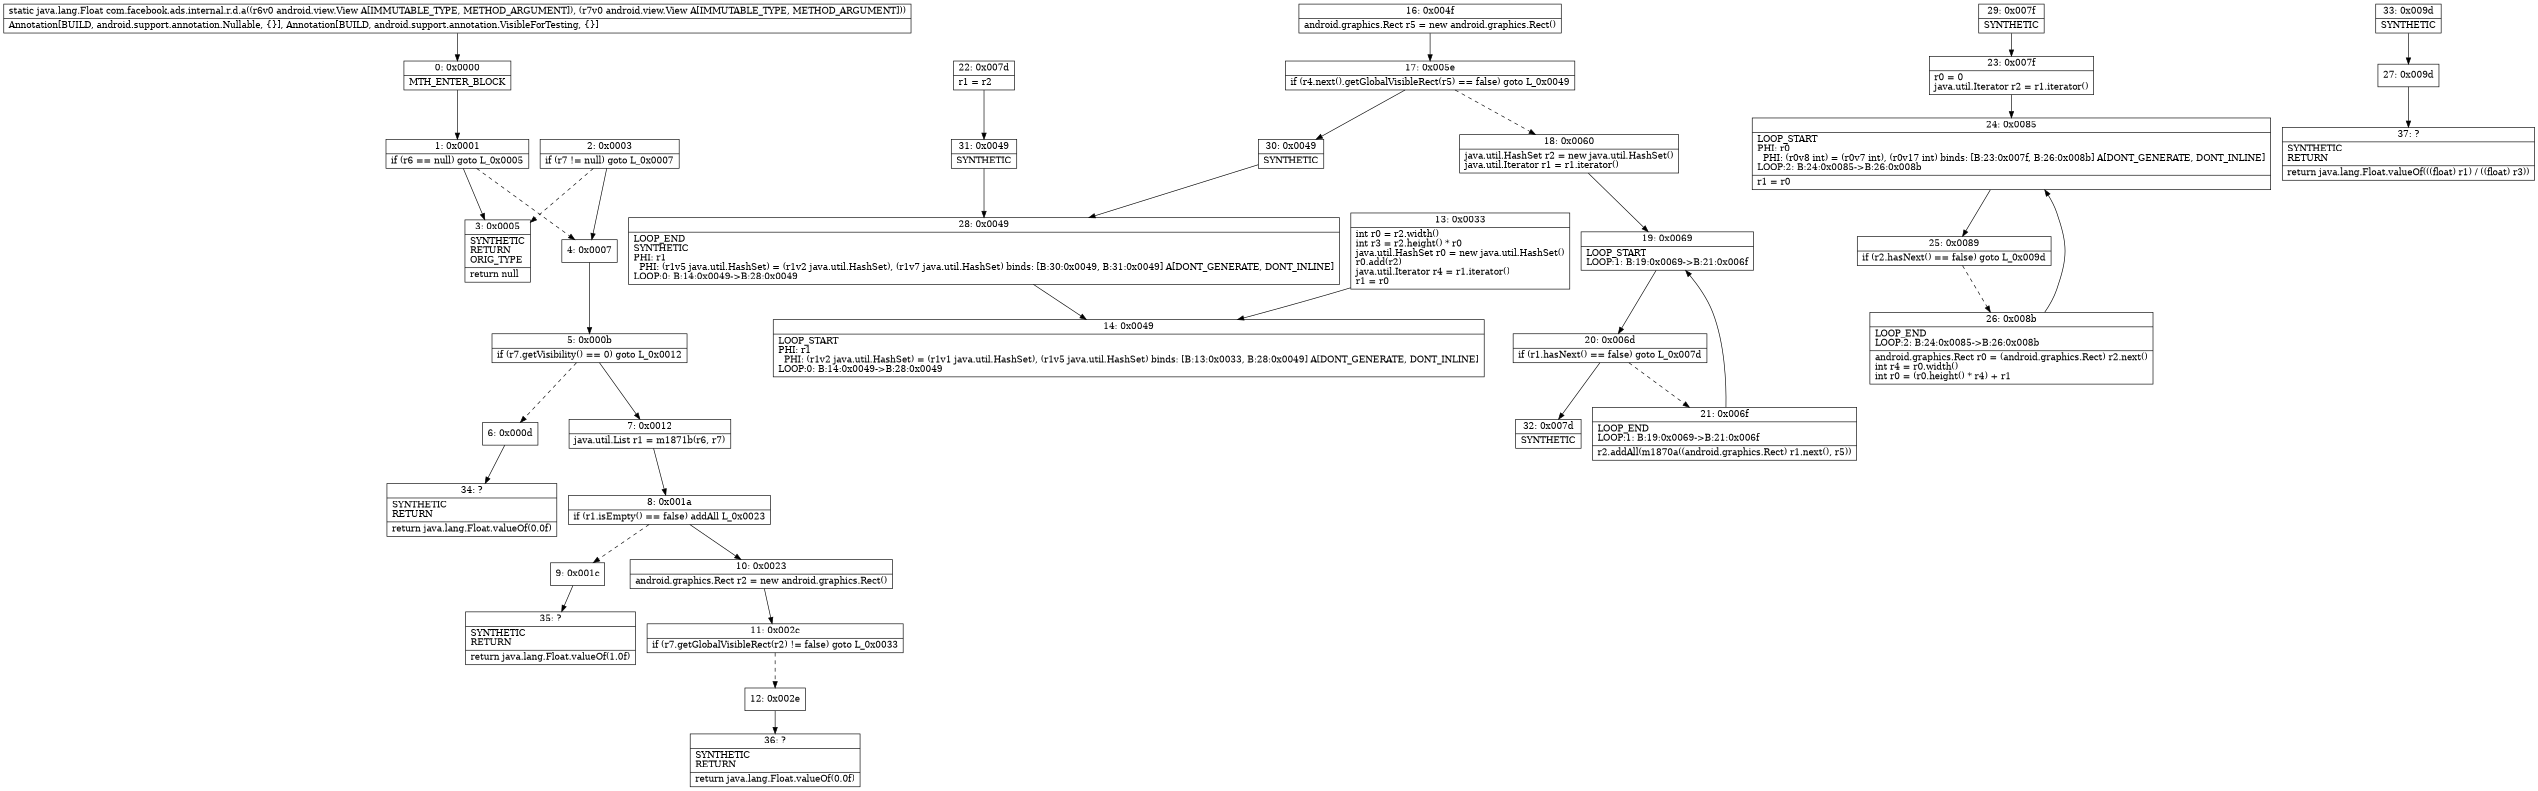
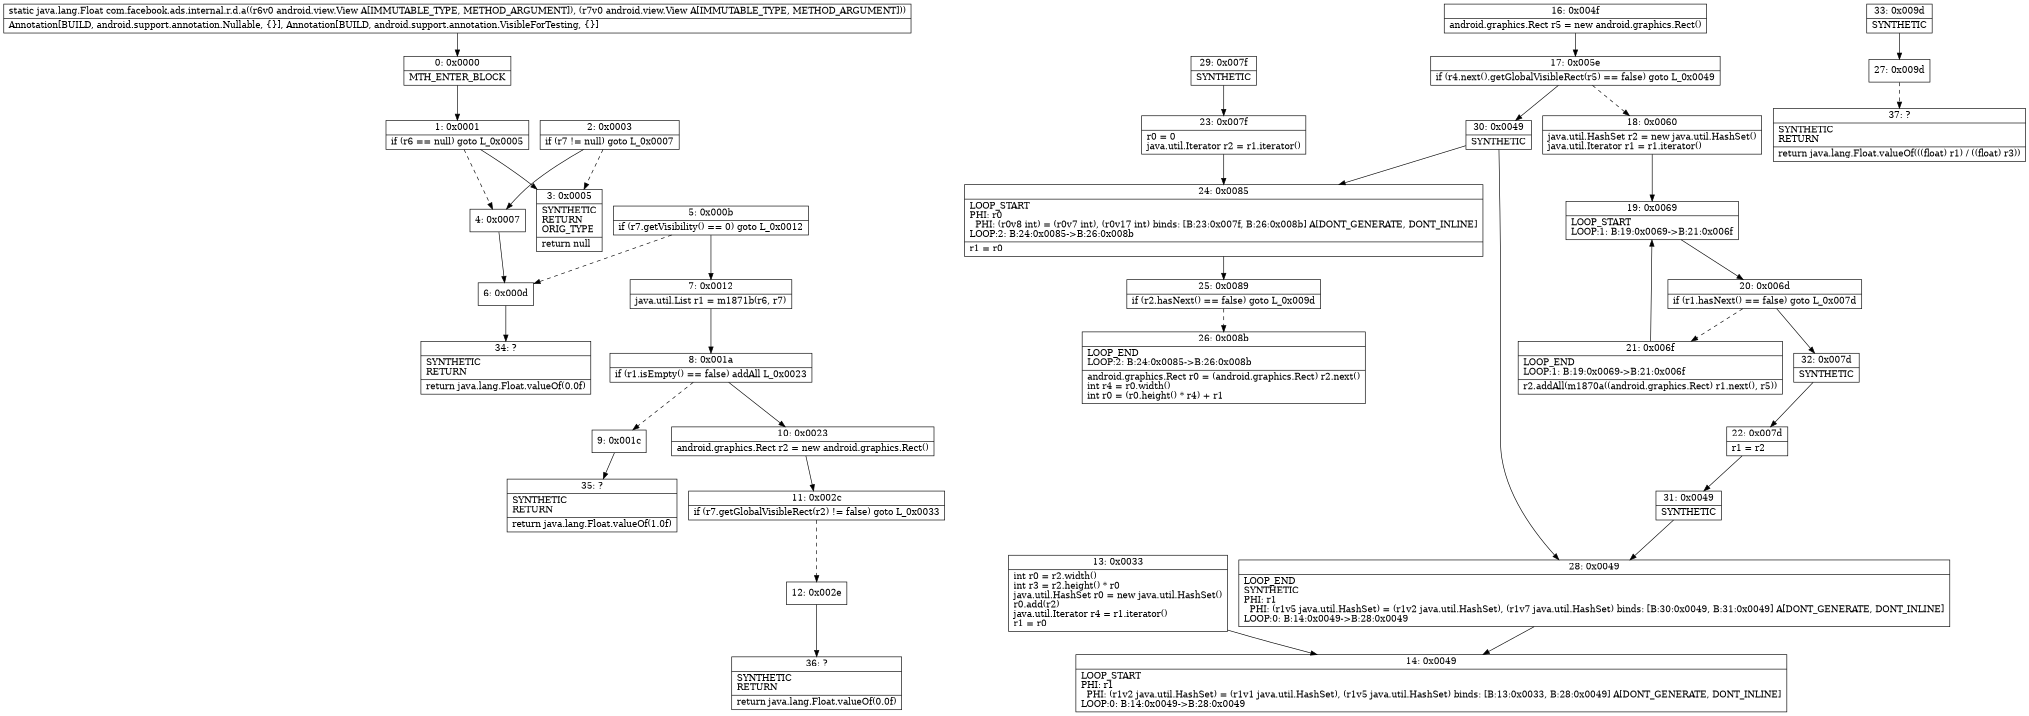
edge "27: 0x009d" -> "37: ?": style solid -> dashed
edge "26: 0x008b" -> "24: 0x0085": now "30: 0x0049" -> "24: 0x0085"
edge "4: 0x0007" -> "5: 0x000b": now "4: 0x0007" -> "6: 0x000d"
edge "32: 0x007d" -> "22: 0x007d": added
